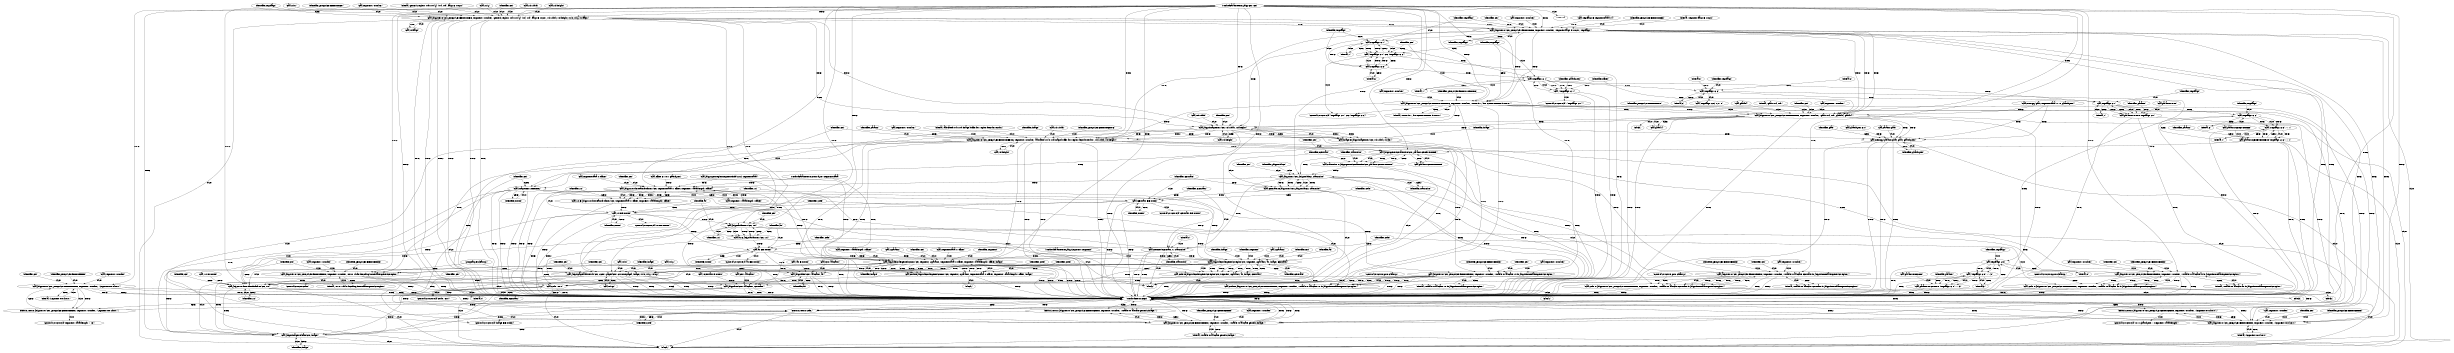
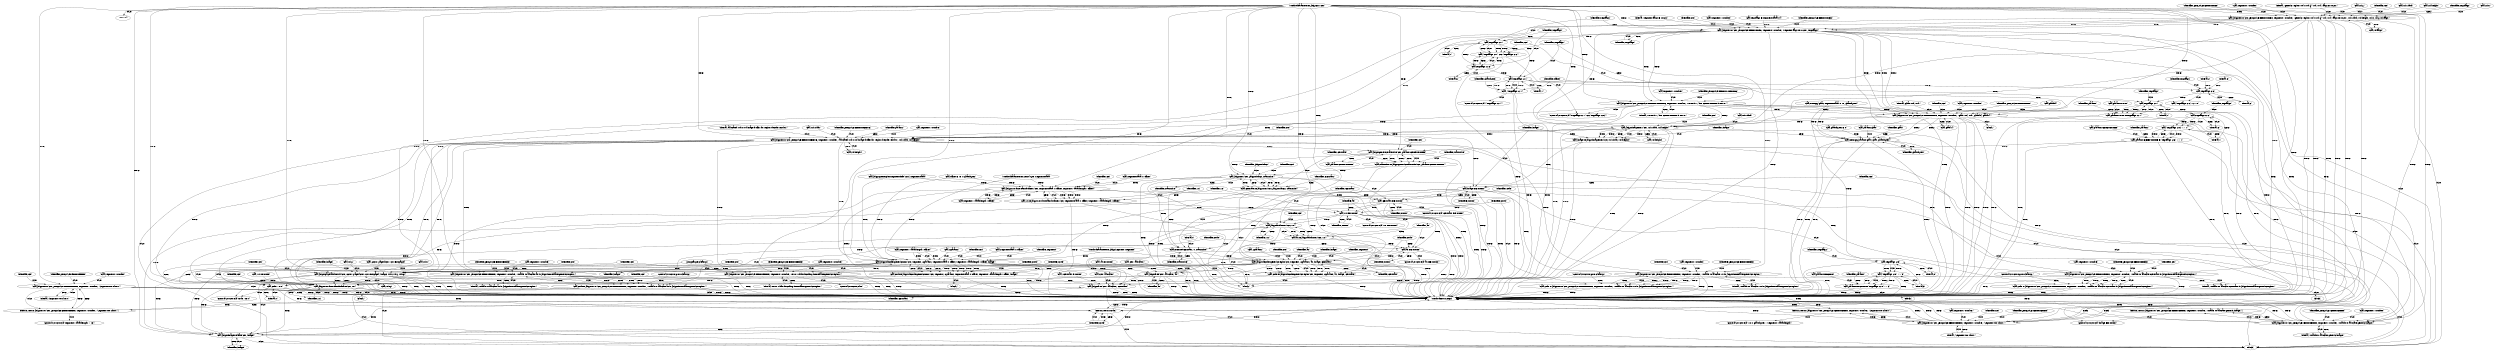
node "(Call,image = jbig2_image_new(ctx, rsi.width, rsi.for))": label "(Call,image = jbig2_image_new(ctx, rsi.width, rsi.for))" -> "(Call,image = jbig2_image_new(ctx, rsi.width, rsi.height))"
node "(Call,image == WARNING)": label "(Call,image == WARNING)" -> "(Call,image == NULL)"
node "(Call,&ctx->pages[ctx->current_page])": added
